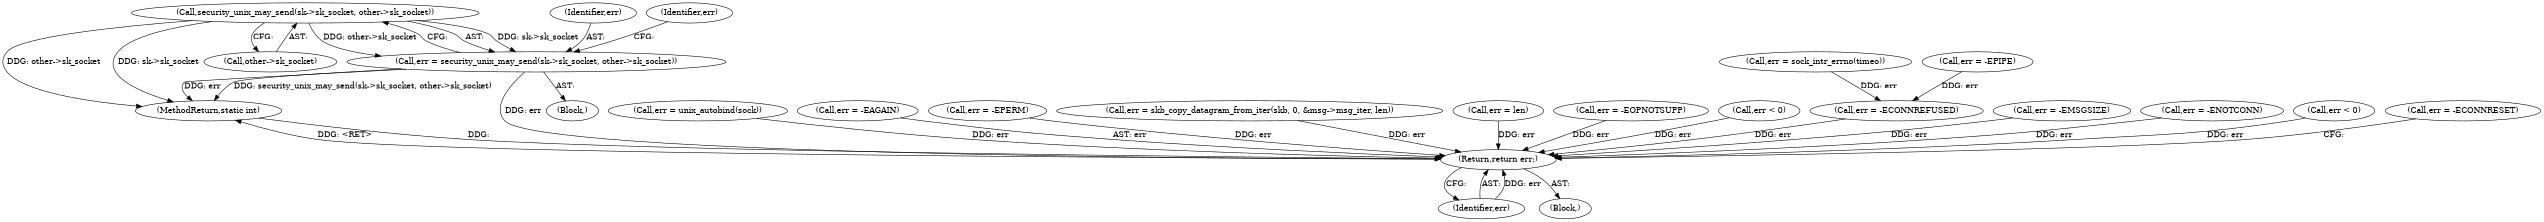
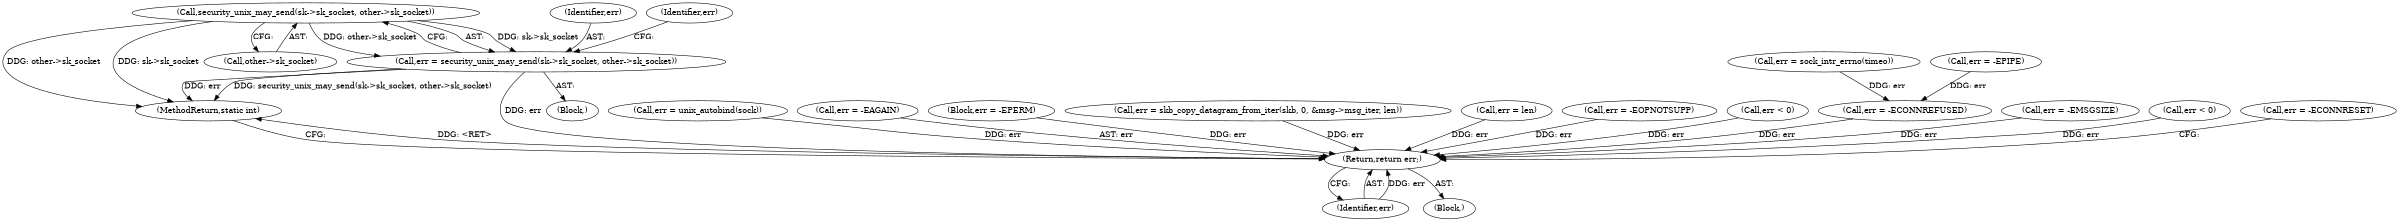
node "(Call,err = -EPERM)": label "(Call,err = -EPERM)" -> "(Block,err = -EPERM)"
node "(Call,err = -ENOTCONN)": removed
edge "(MethodReturn,static int)" -> "(Return,return err;)": label "DDG: " -> "CFG: "
